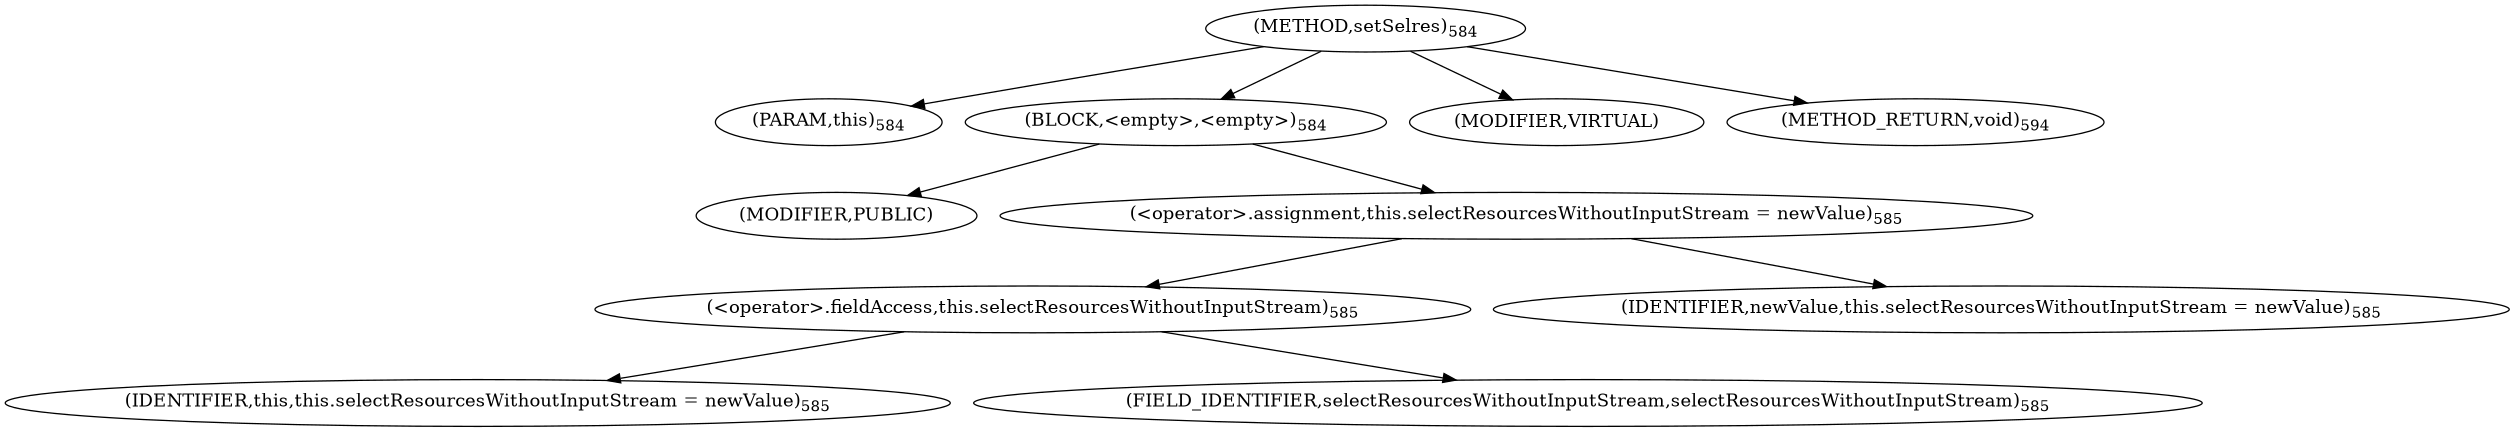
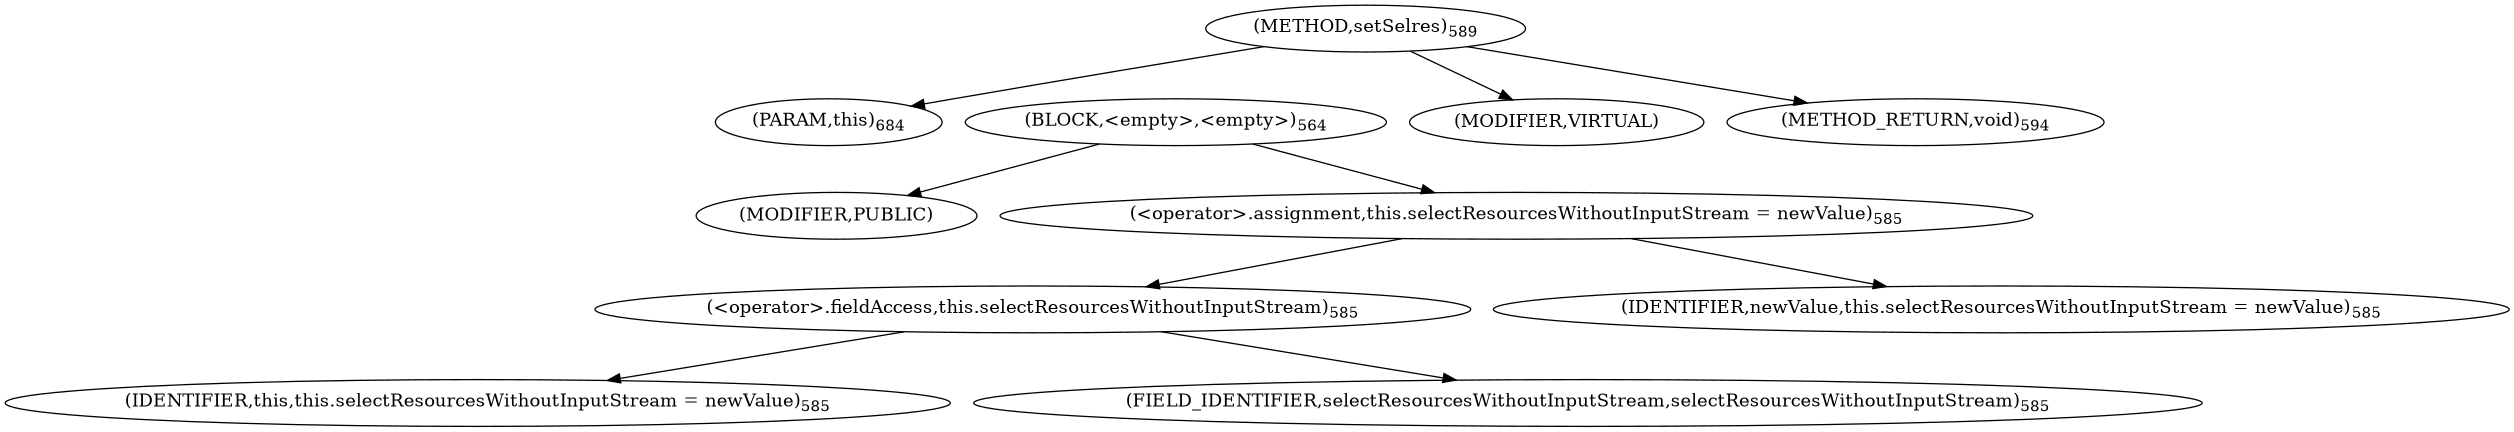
node "(METHOD,setSelres)": text "584" -> "589"
edge "(METHOD,setSelres)" -> "(BLOCK,<empty>,<empty>)": removed
node "(PARAM,this)": text "584" -> "684"
node "(BLOCK,<empty>,<empty>)": text "584" -> "564"
